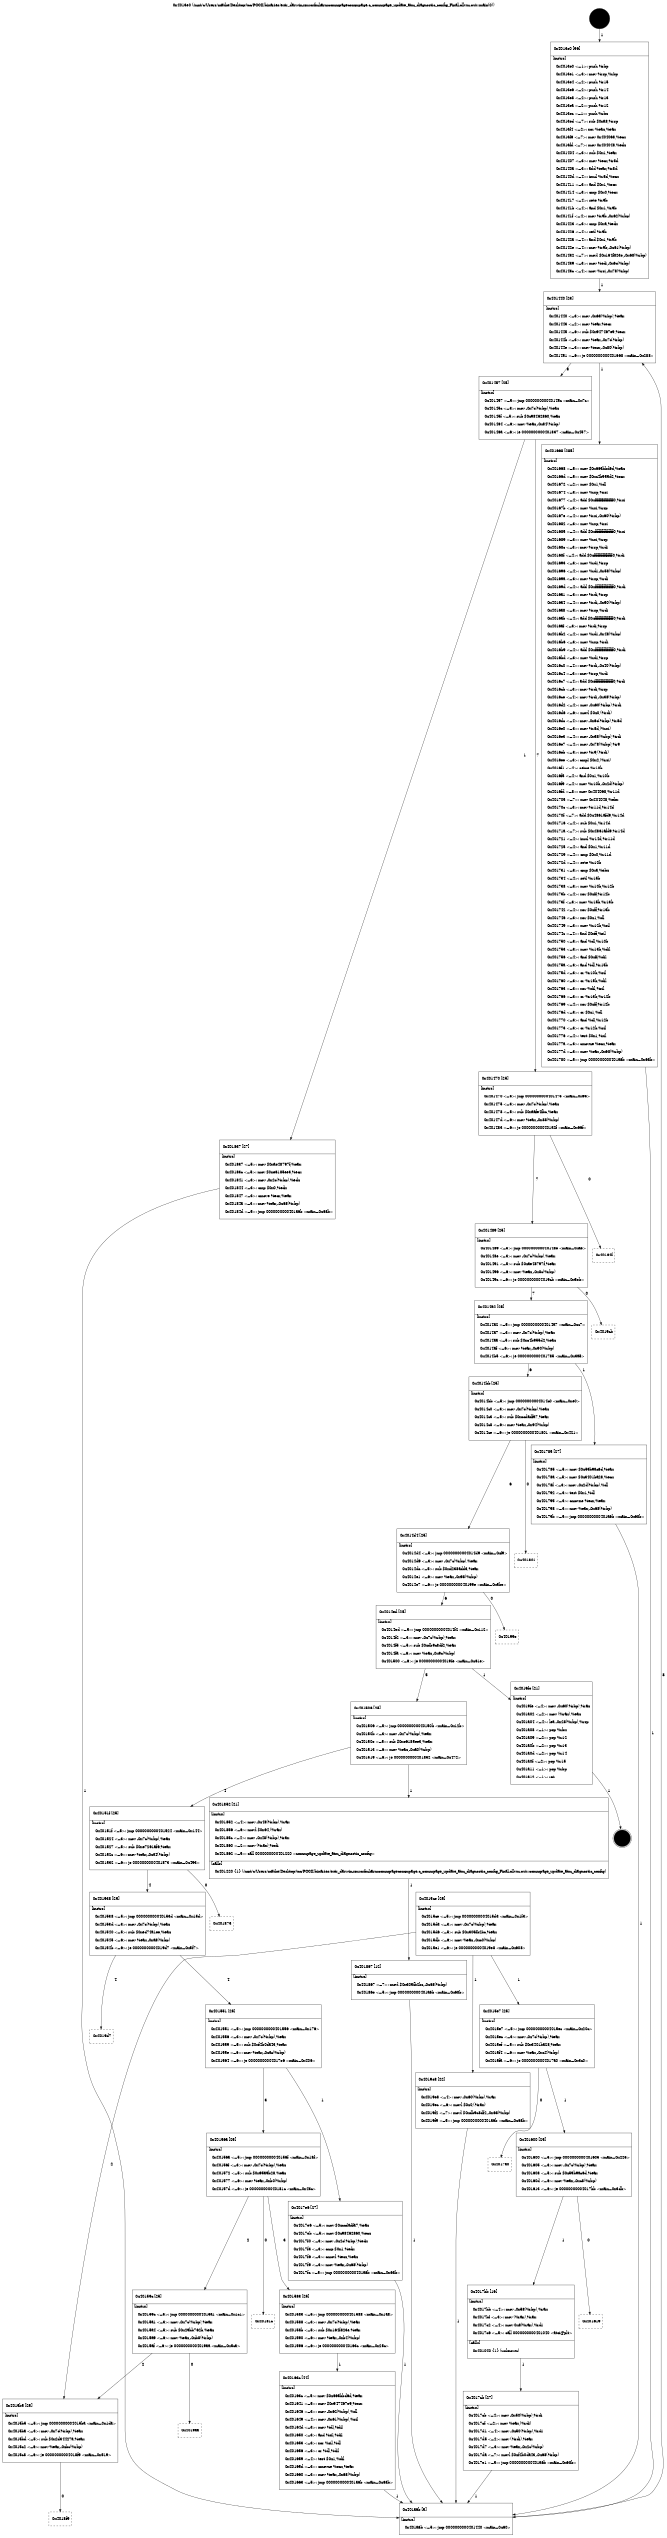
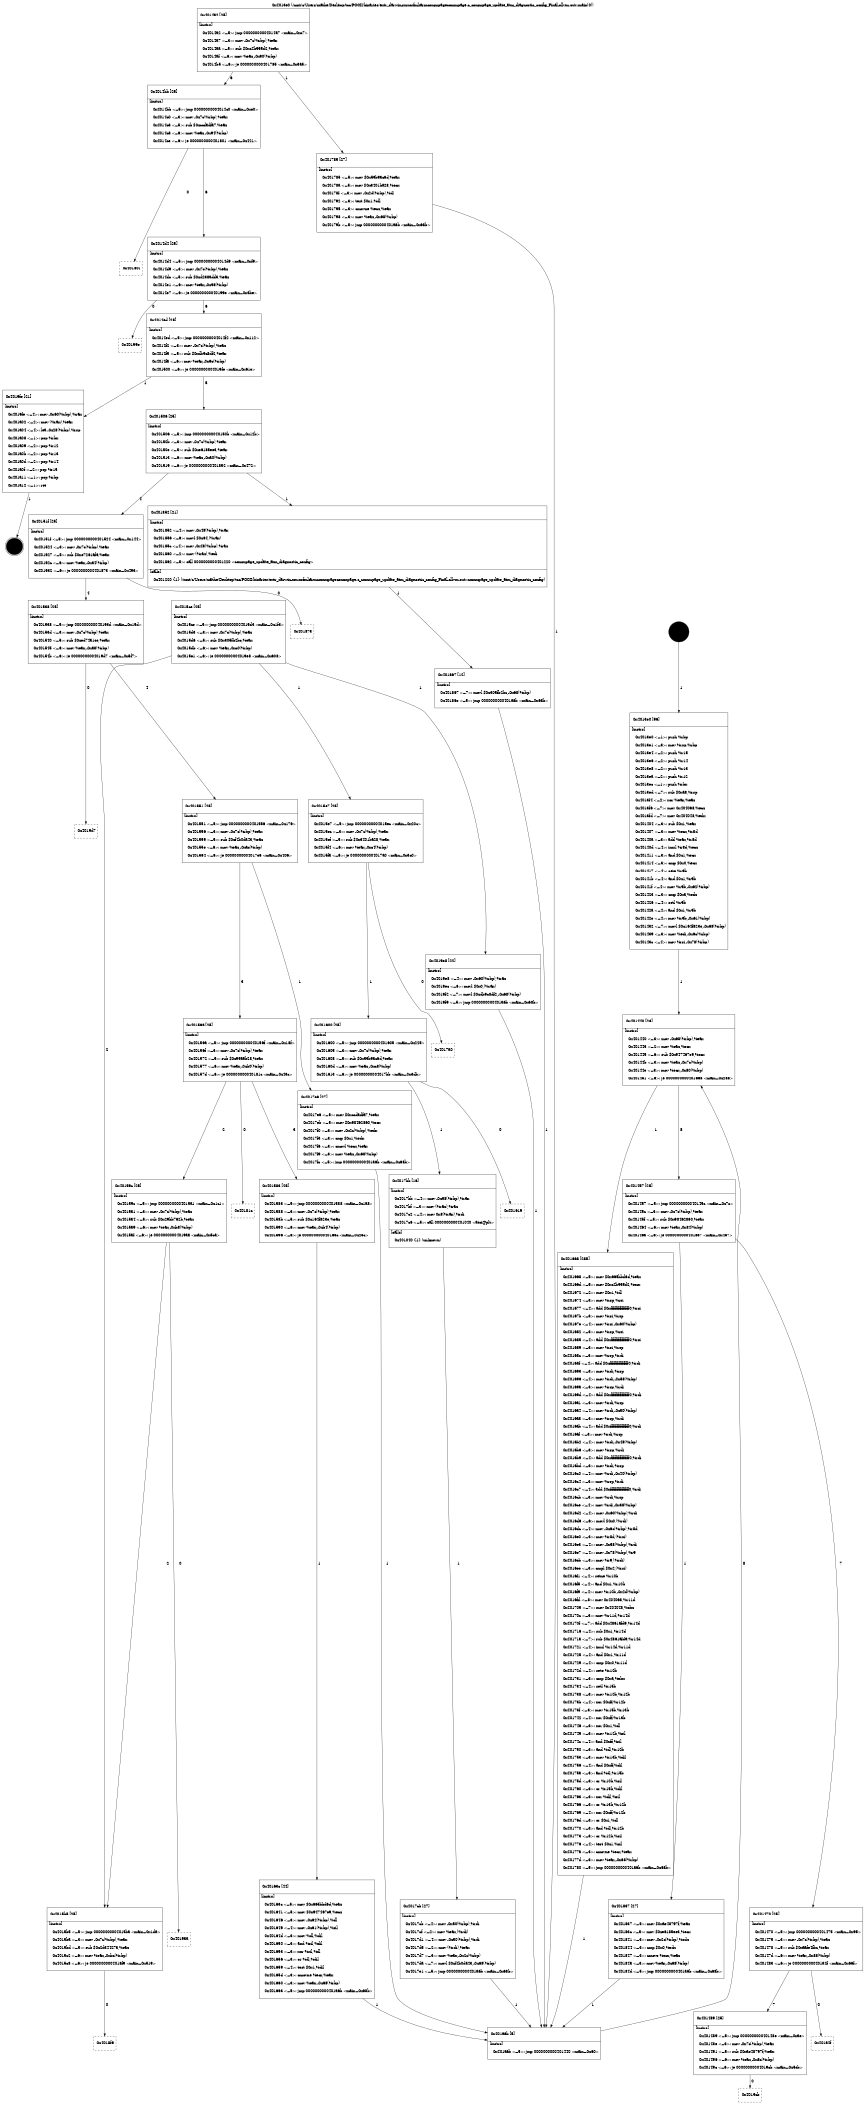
edge "0x401489 [25]" -> "0x4014a2 [25]": removed, label "7"
edge "0x401538 [25]" -> "0x4019d7": label " 4" -> " 0"
